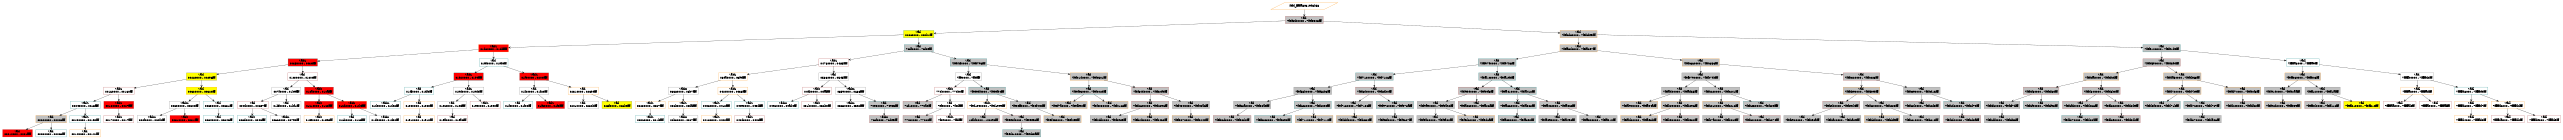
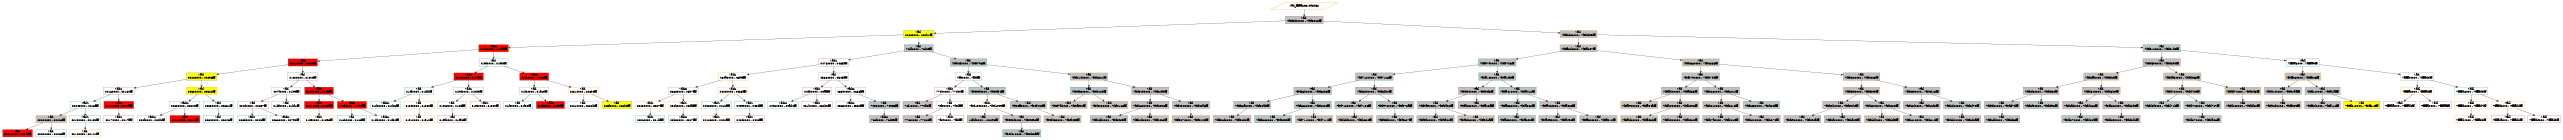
node "fefd_fffffa8031ed3b58": label "fefd_fffffa8031ed3b58" -> "vad_fffffa8031ed3b58"
